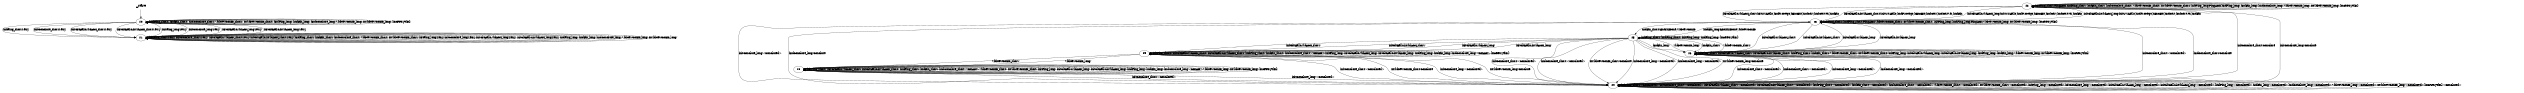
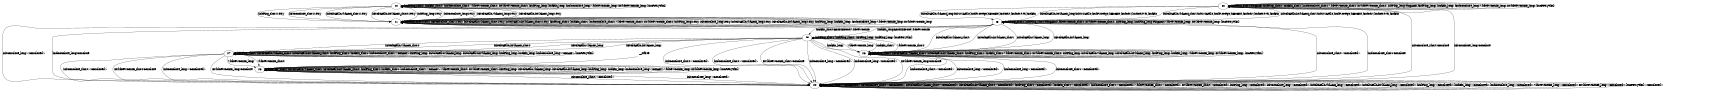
edge "__start9" -> "s0": now "__start9" -> "s8"
node "s9": label "s9" -> "s7"
